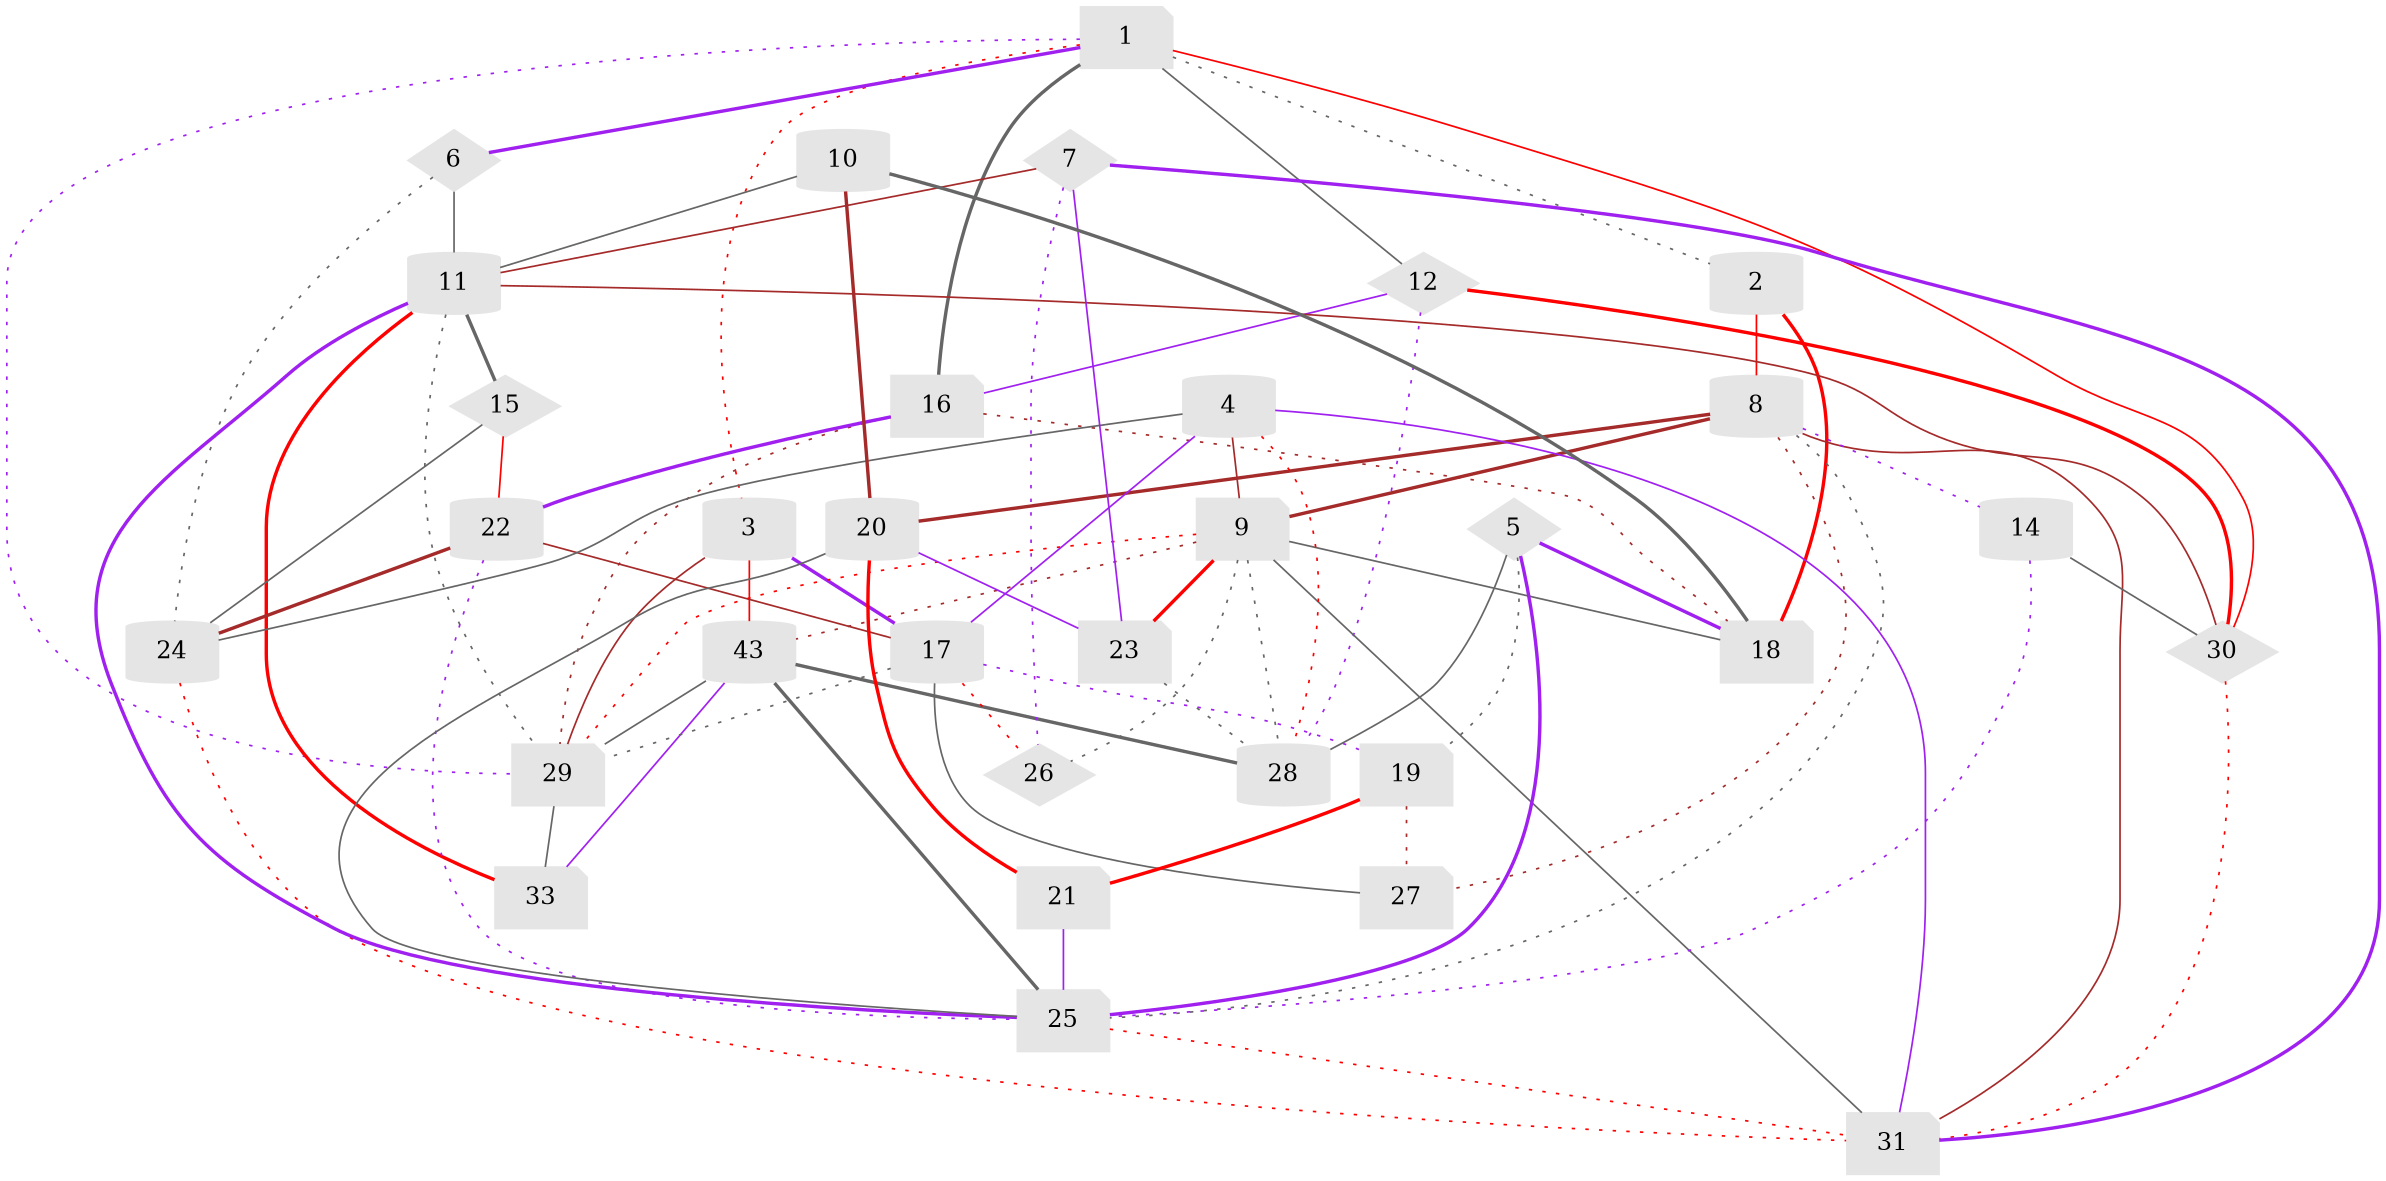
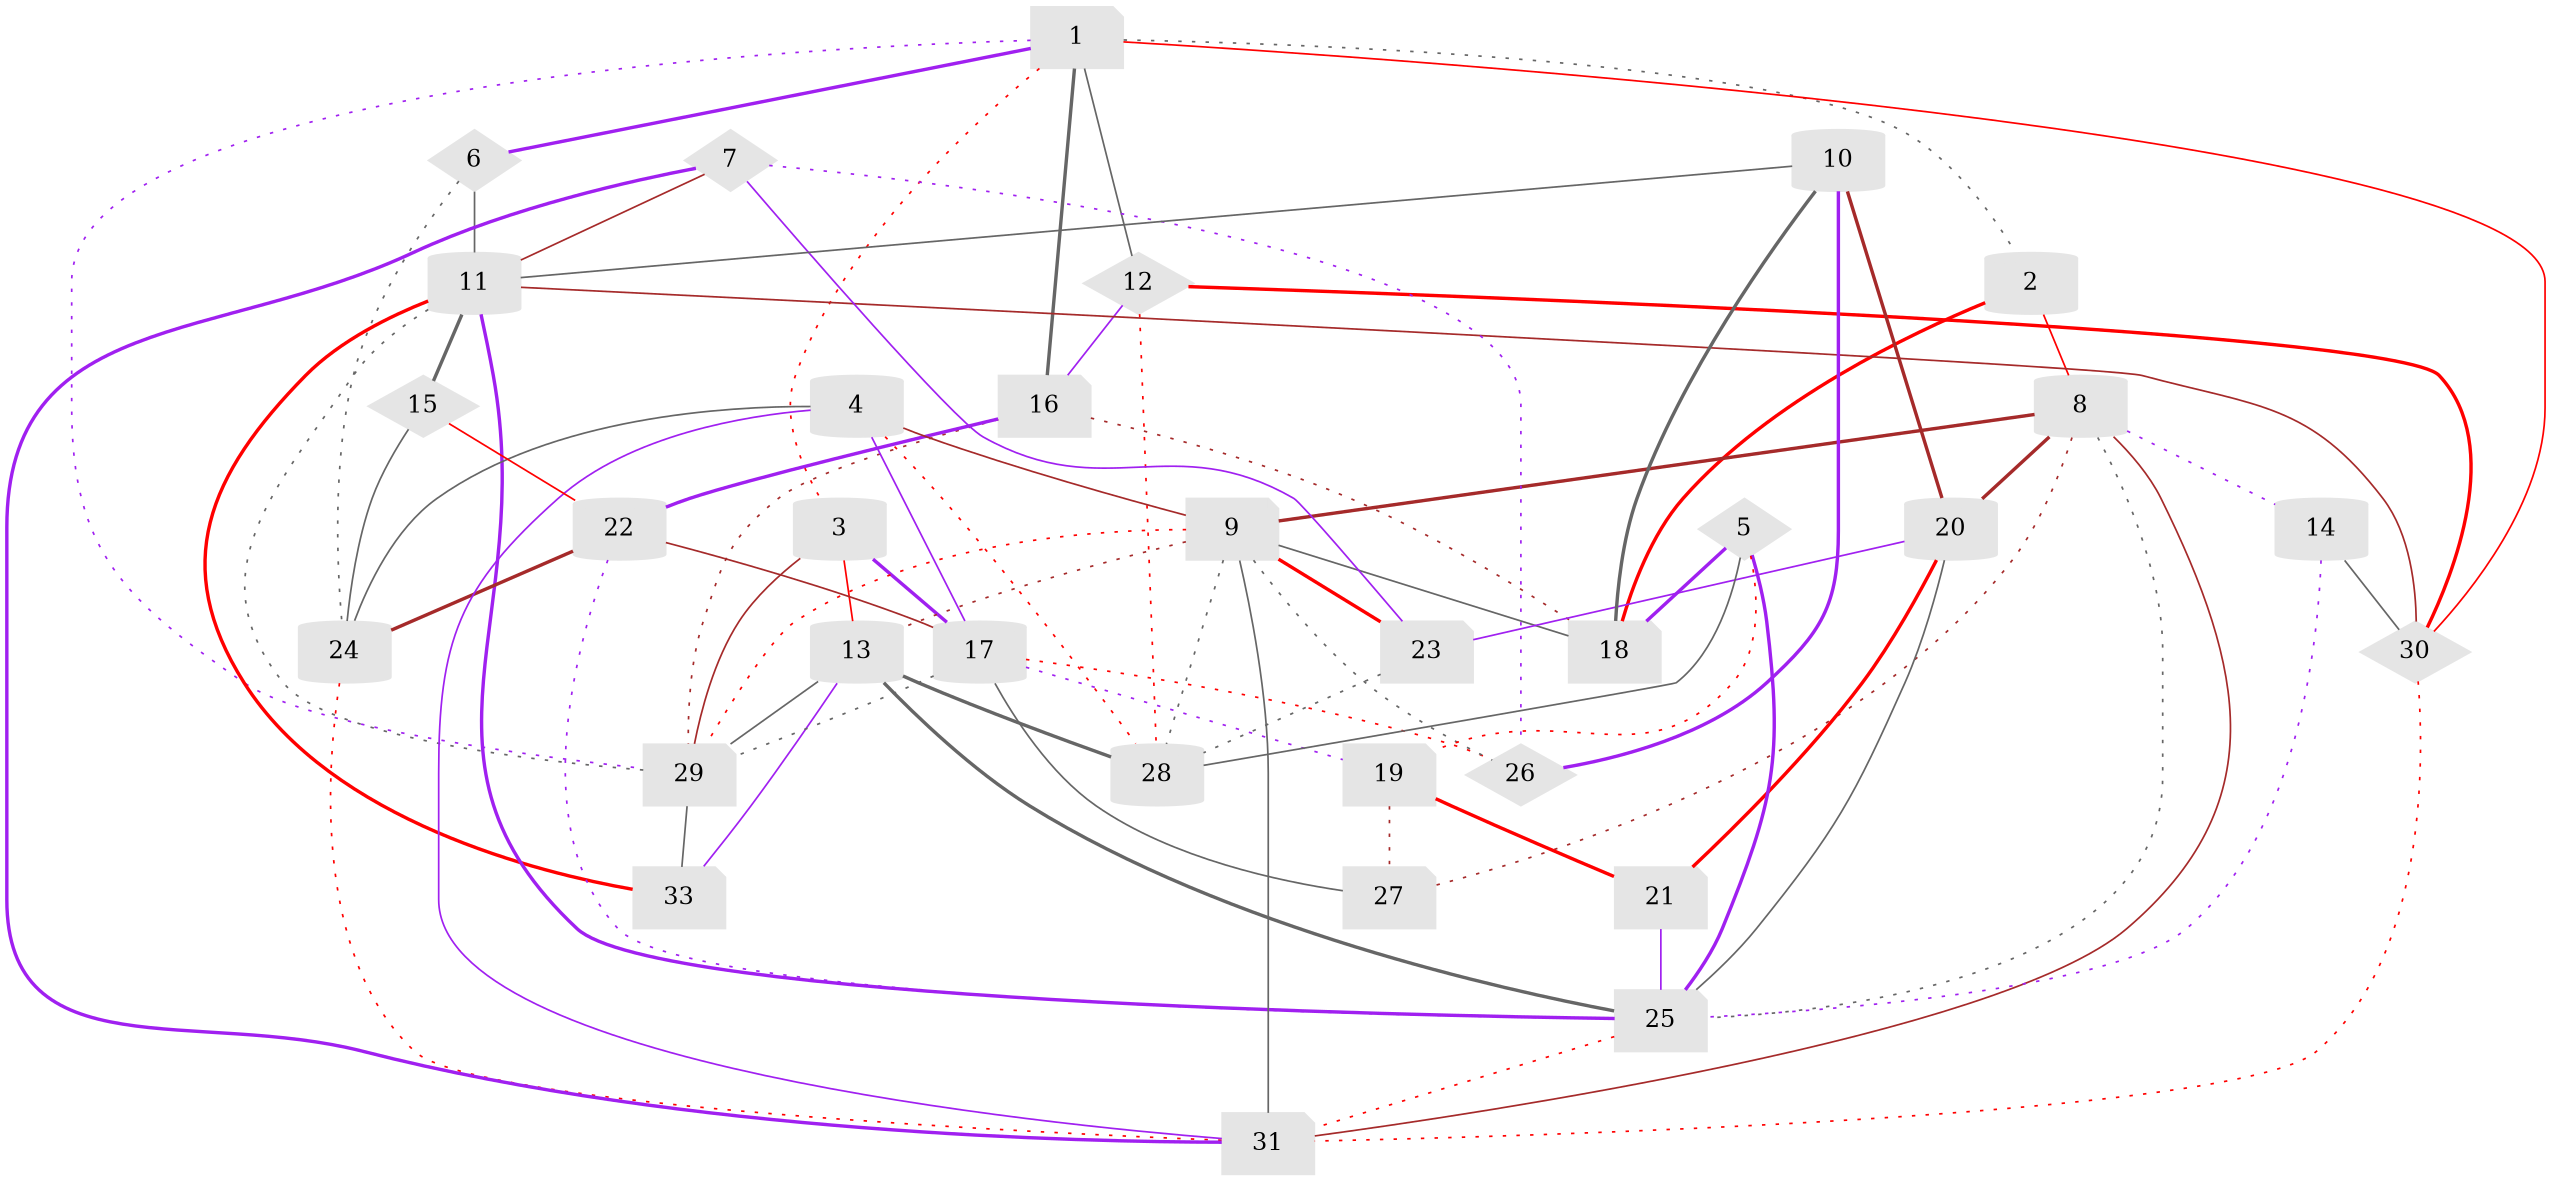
edge "12" -- "28": color purple -> red
edge "10" -- "26": added
node "43": label "43" -> "13"
edge "5" -- "19": color gray40 -> red
